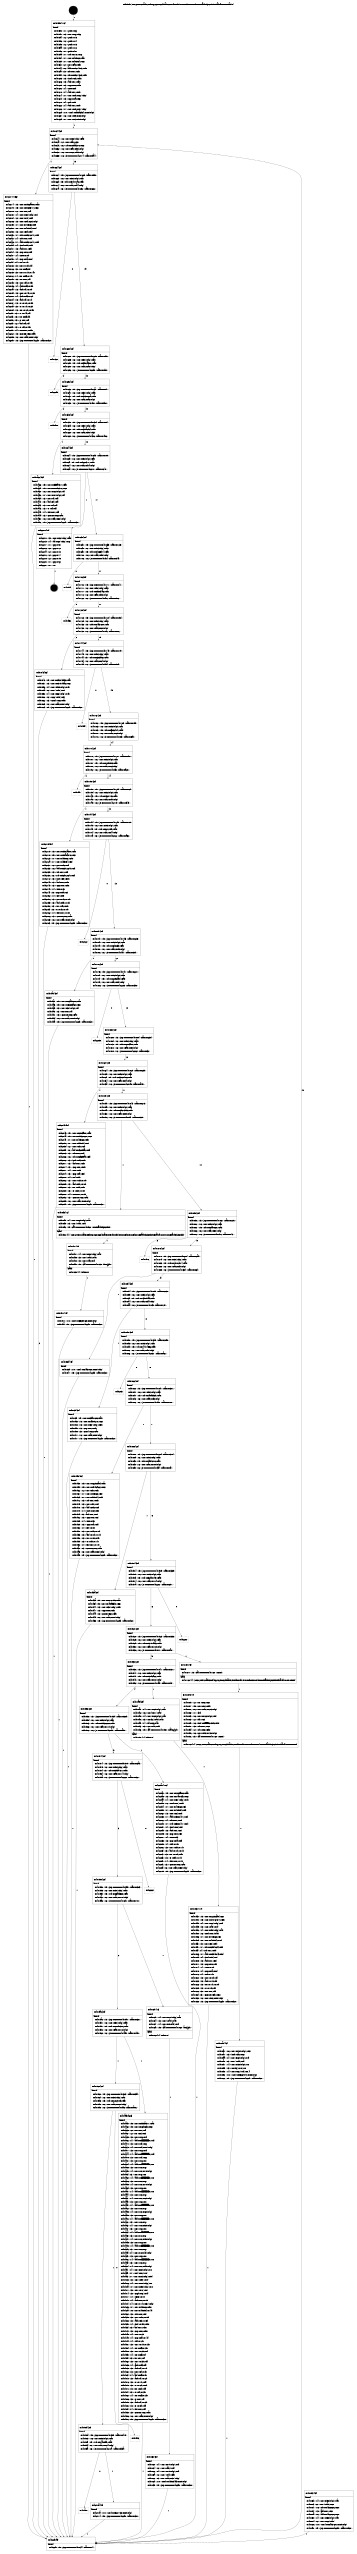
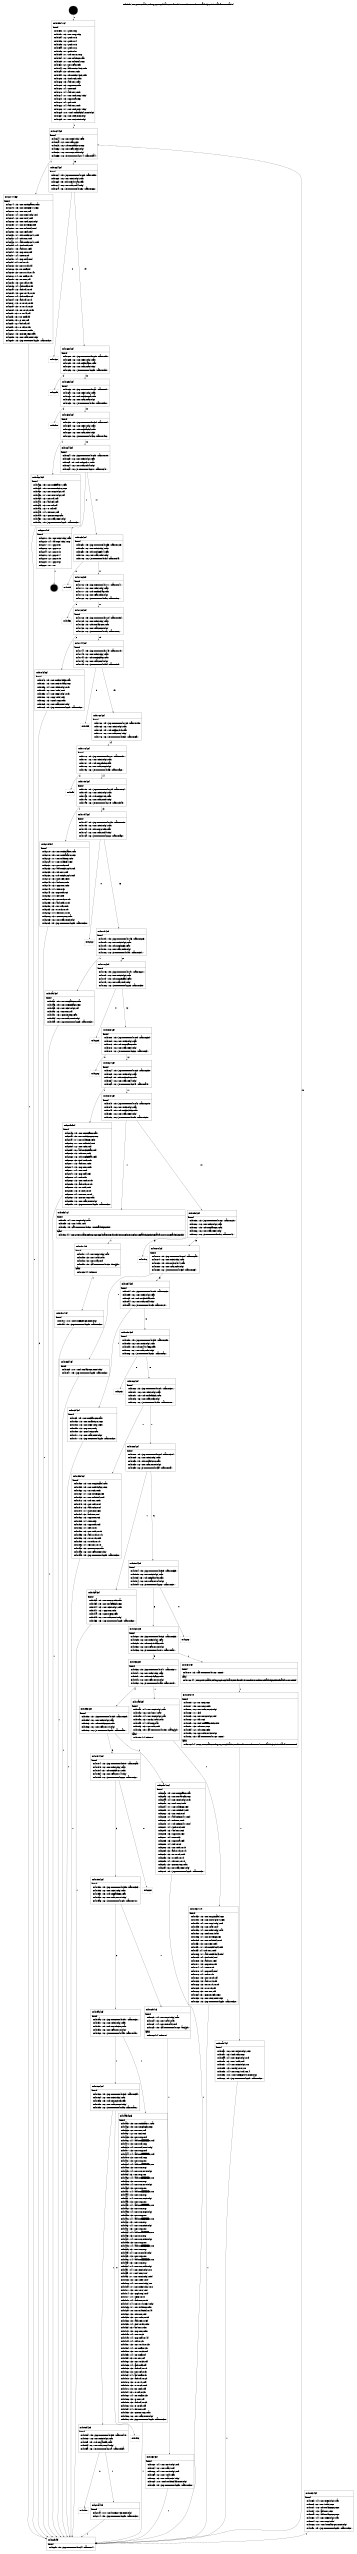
node "0x4022c2": added
